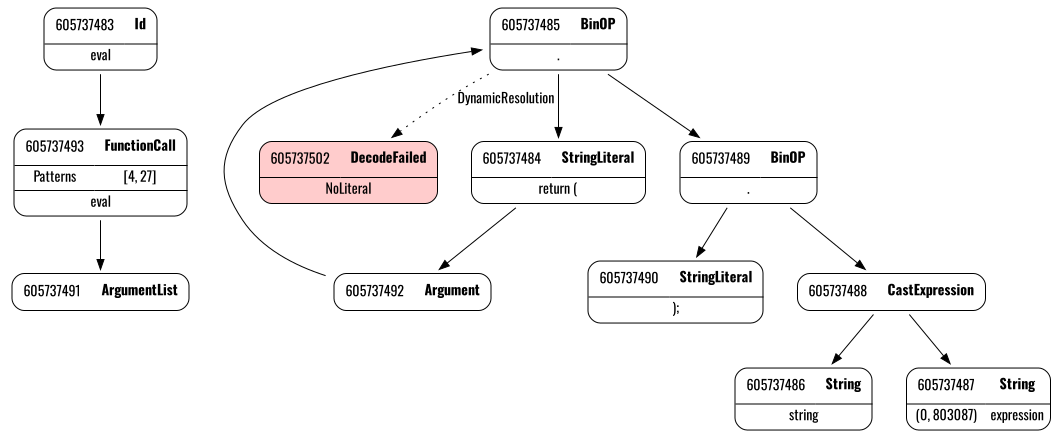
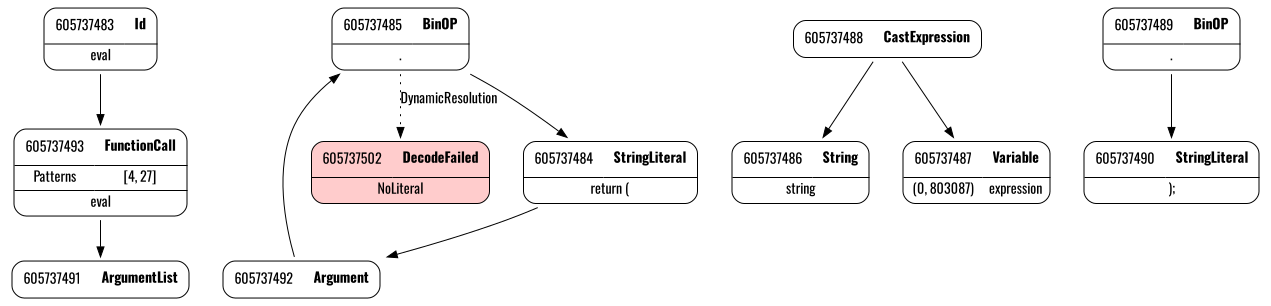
edge "605737485" -> "605737489": removed
edge "605737489" -> "605737488": removed
node "605737487": text "String" -> "Variable"
